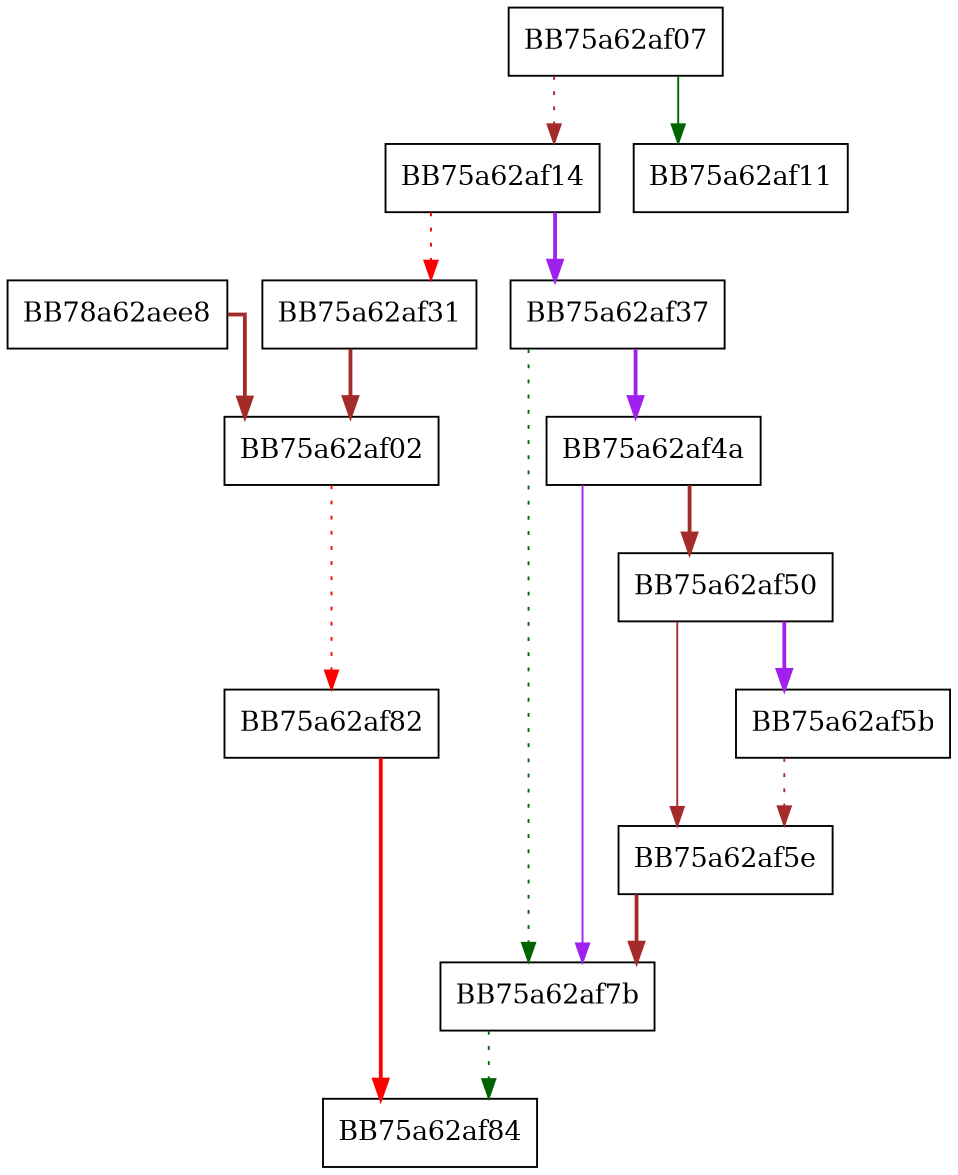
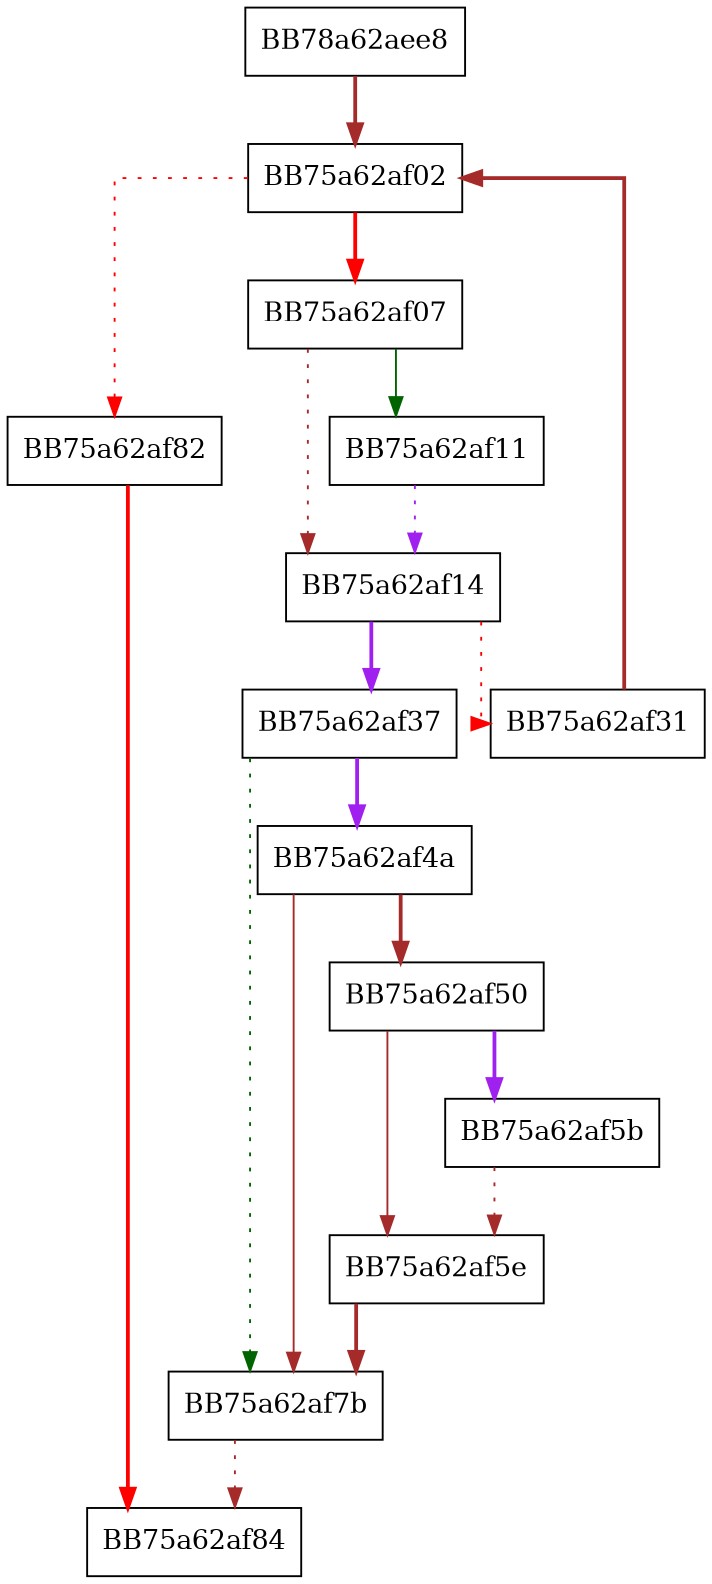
edge "BB75a62af02" -> "BB75a62af07": added
edge "BB75a62af11" -> "BB75a62af14": added
edge "BB75a62af4a" -> "BB75a62af7b": color purple -> brown
edge "BB75a62af7b" -> "BB75a62af84": color darkgreen -> brown
